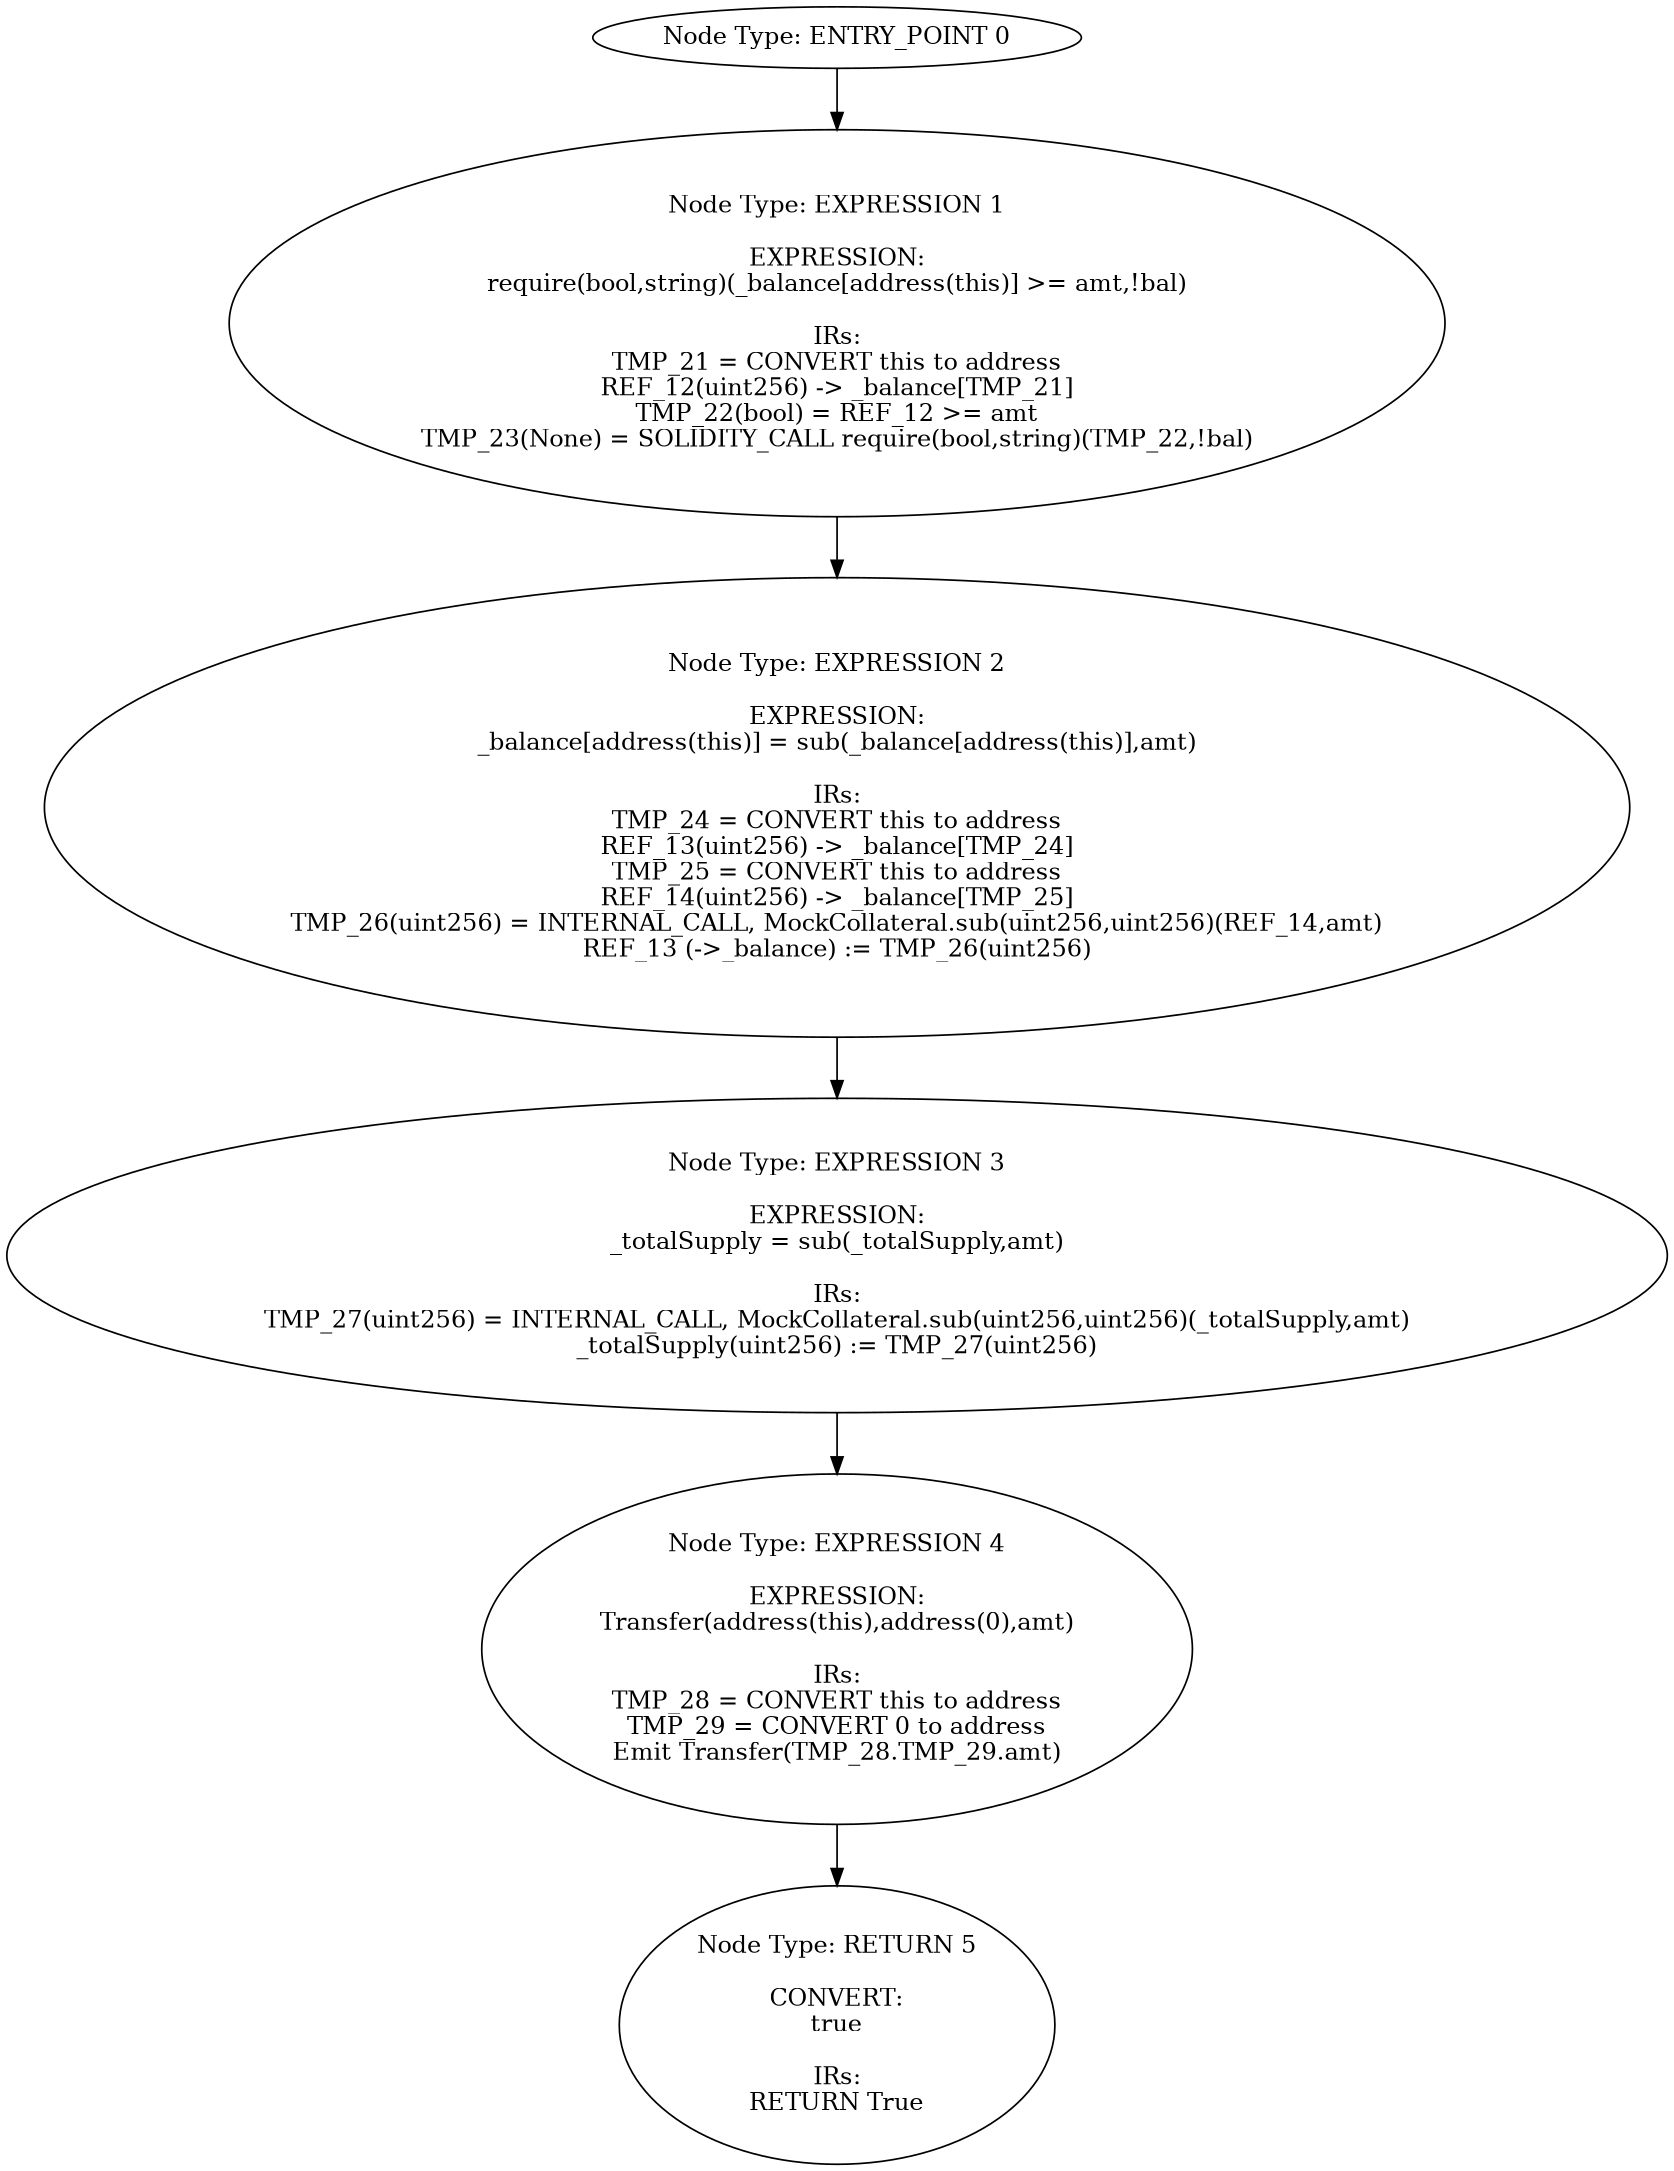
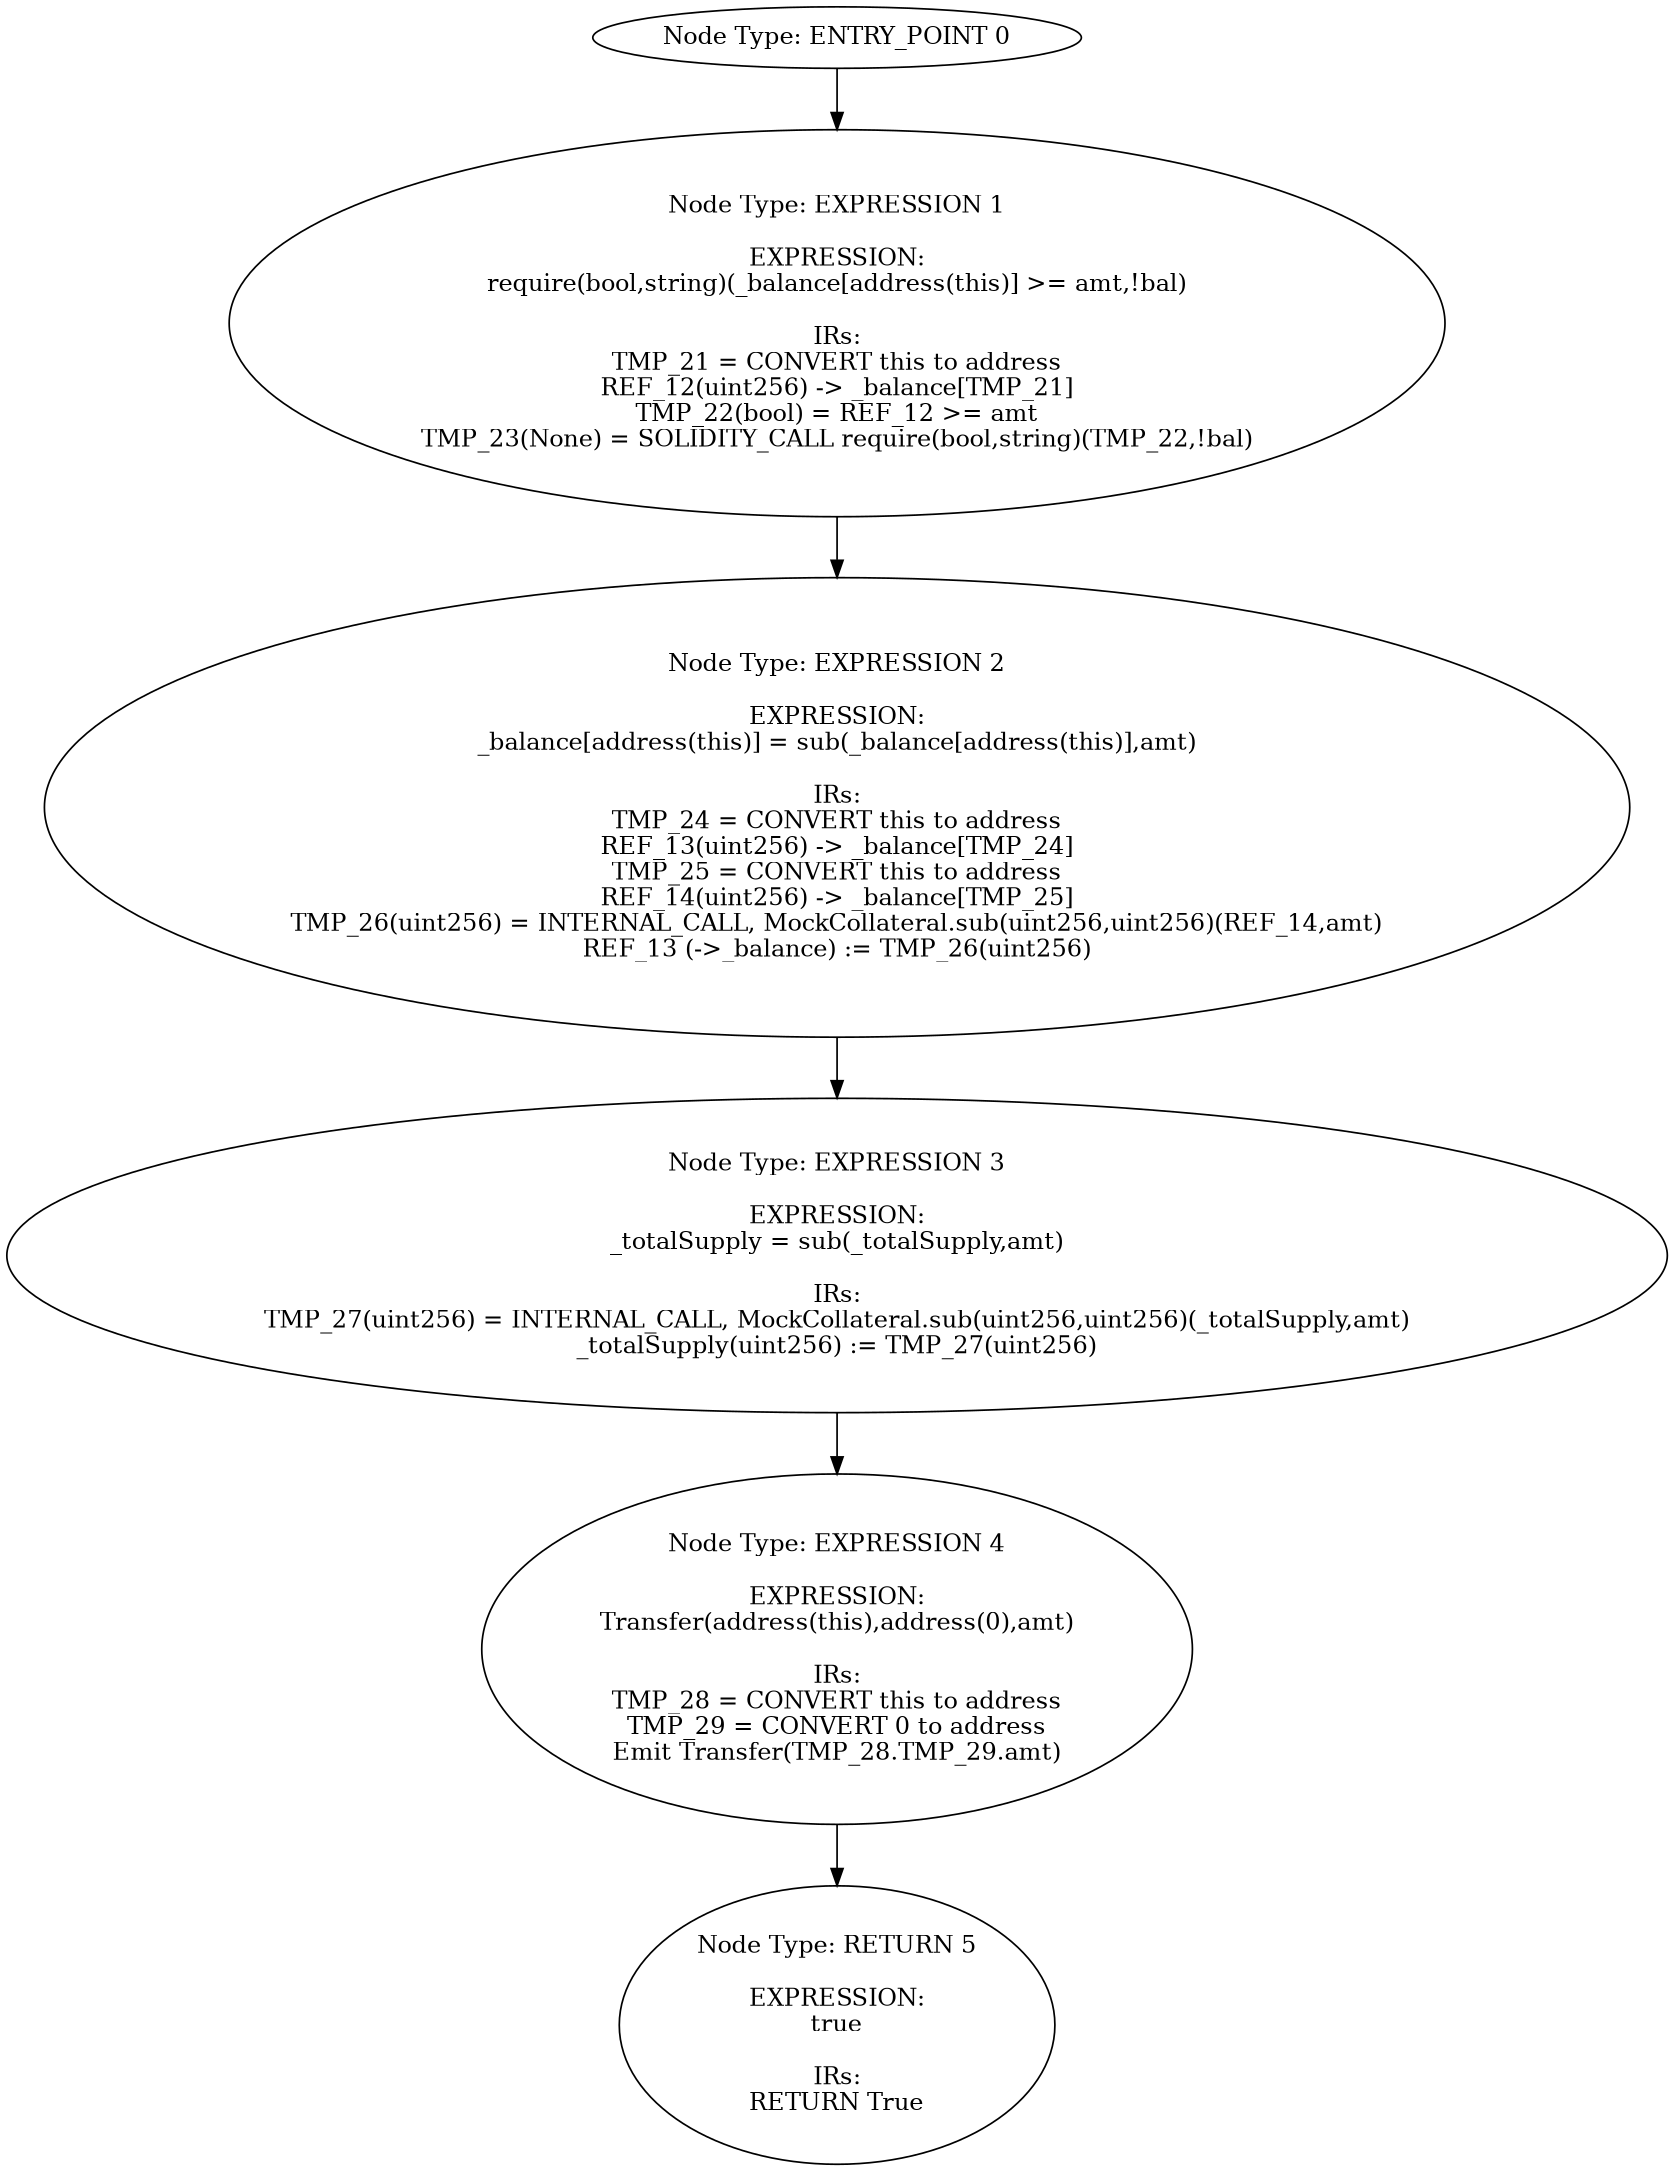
node "Node Type: RETURN 5 CONVERT: true IRs: RETURN True": label "Node Type: RETURN 5 CONVERT: true IRs: RETURN True" -> "Node Type: RETURN 5 EXPRESSION: true IRs: RETURN True"
